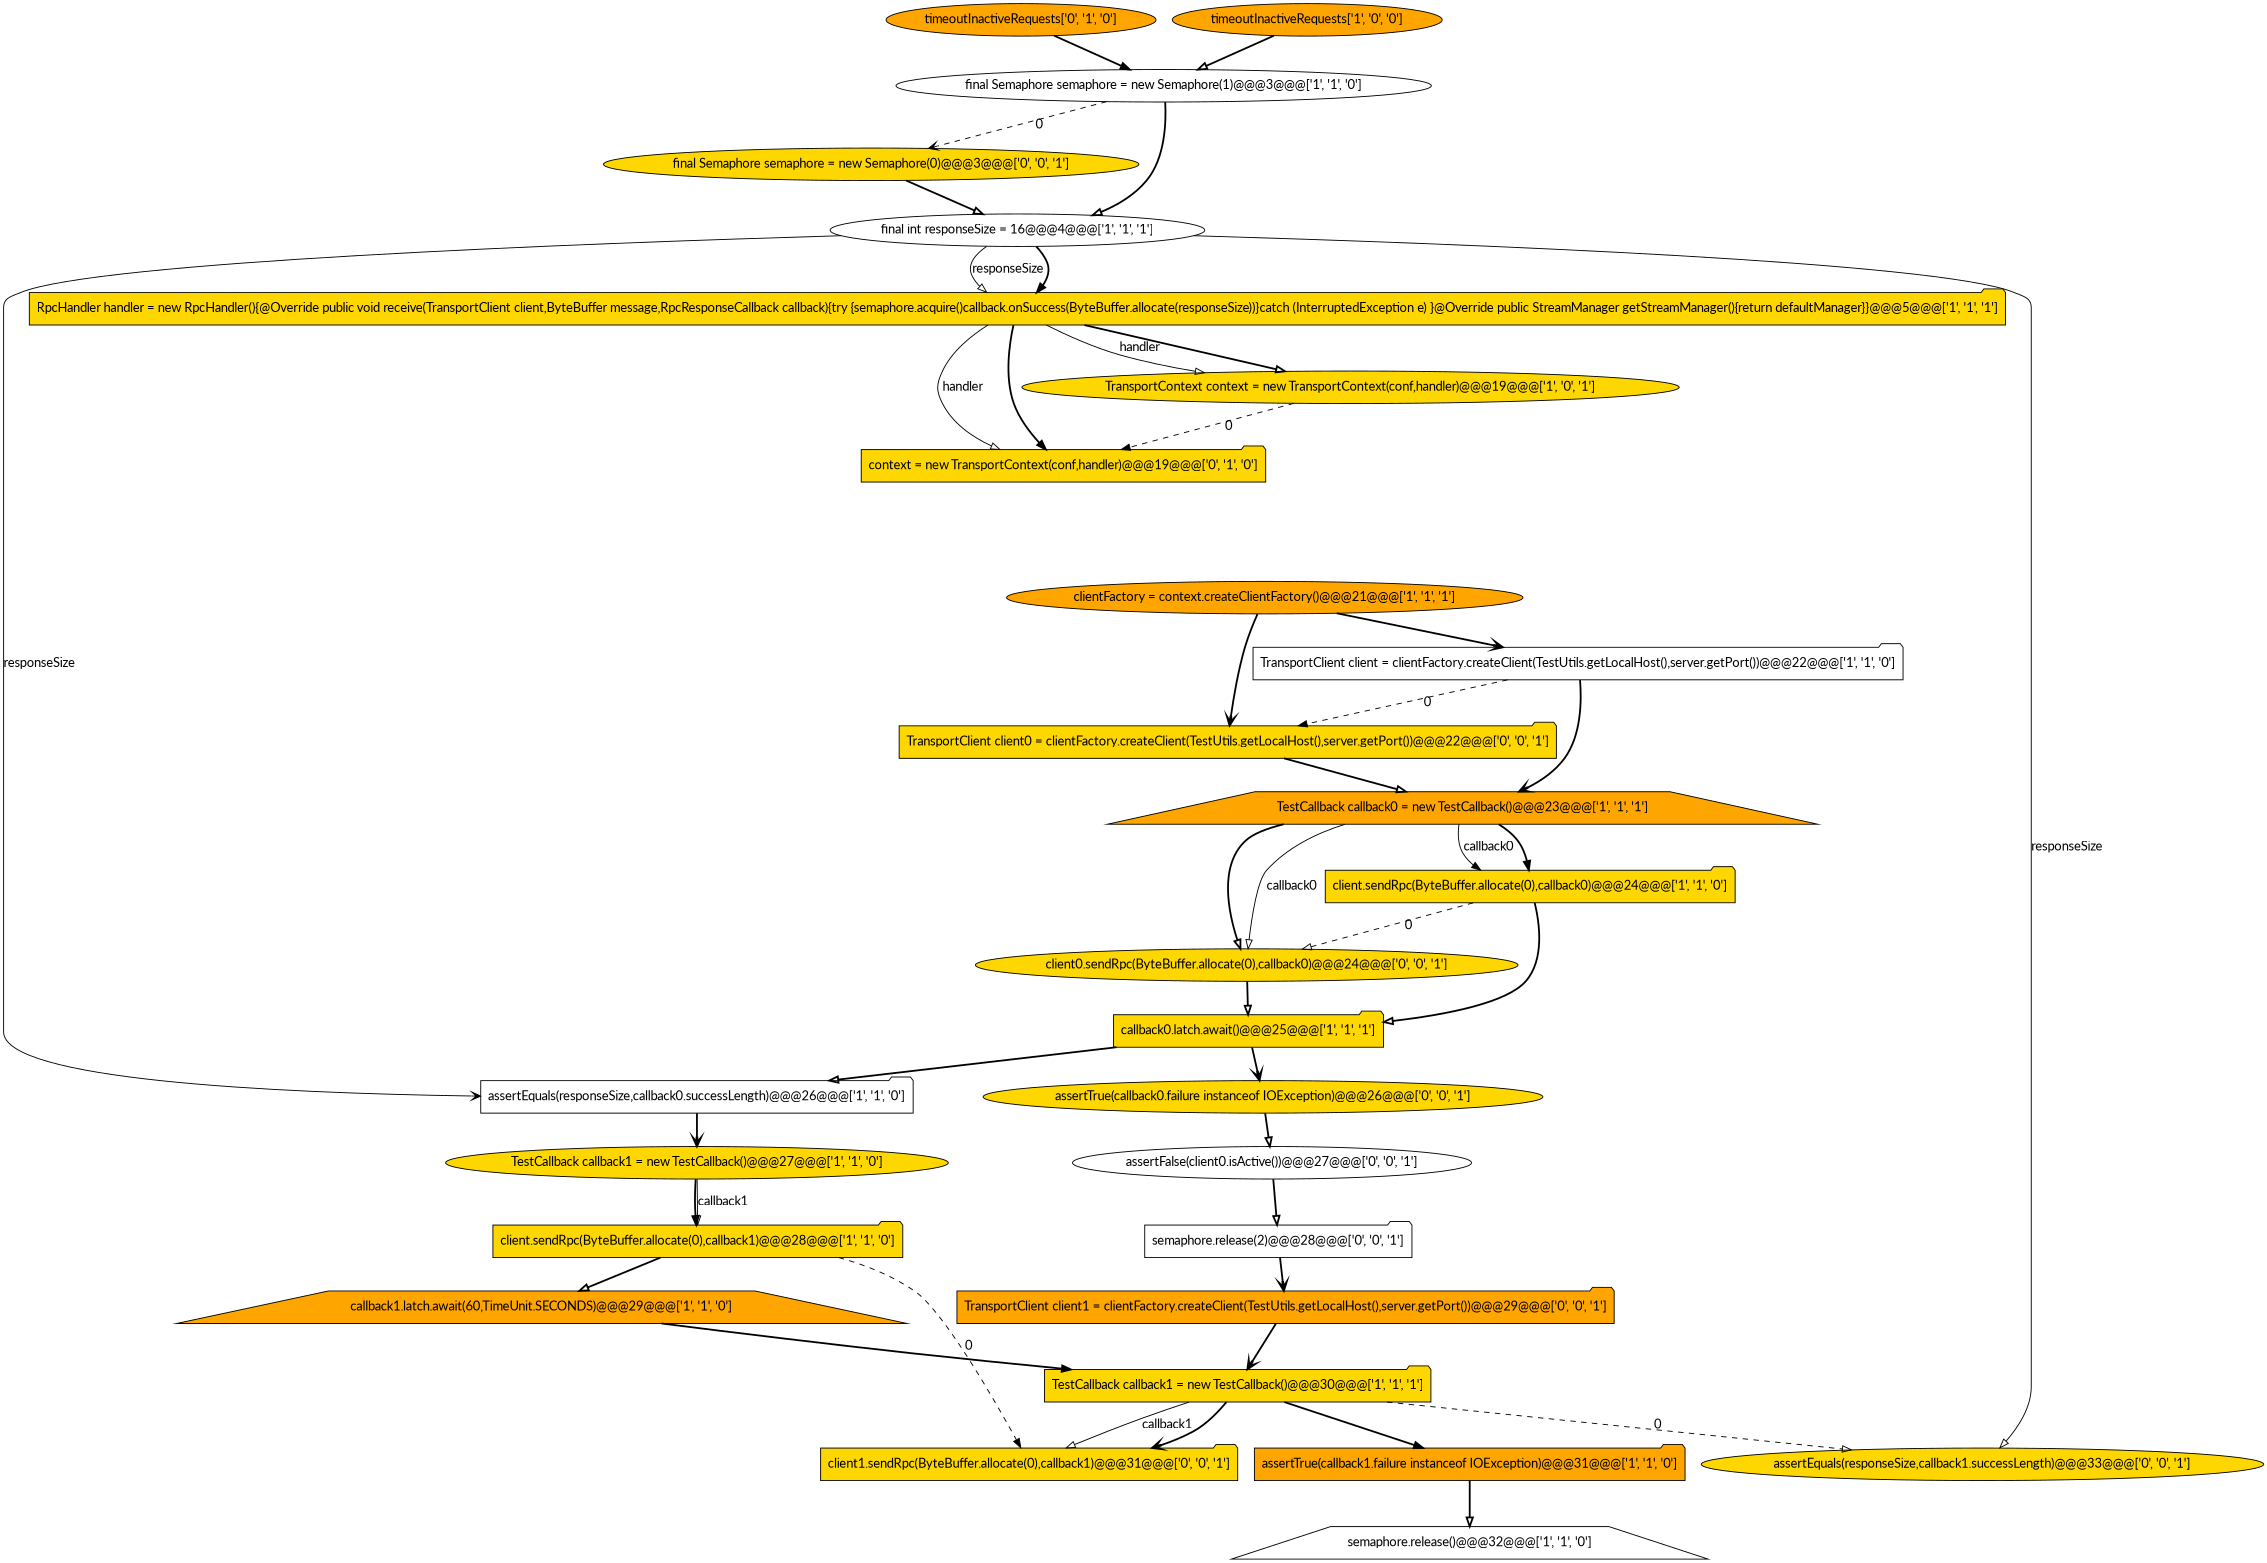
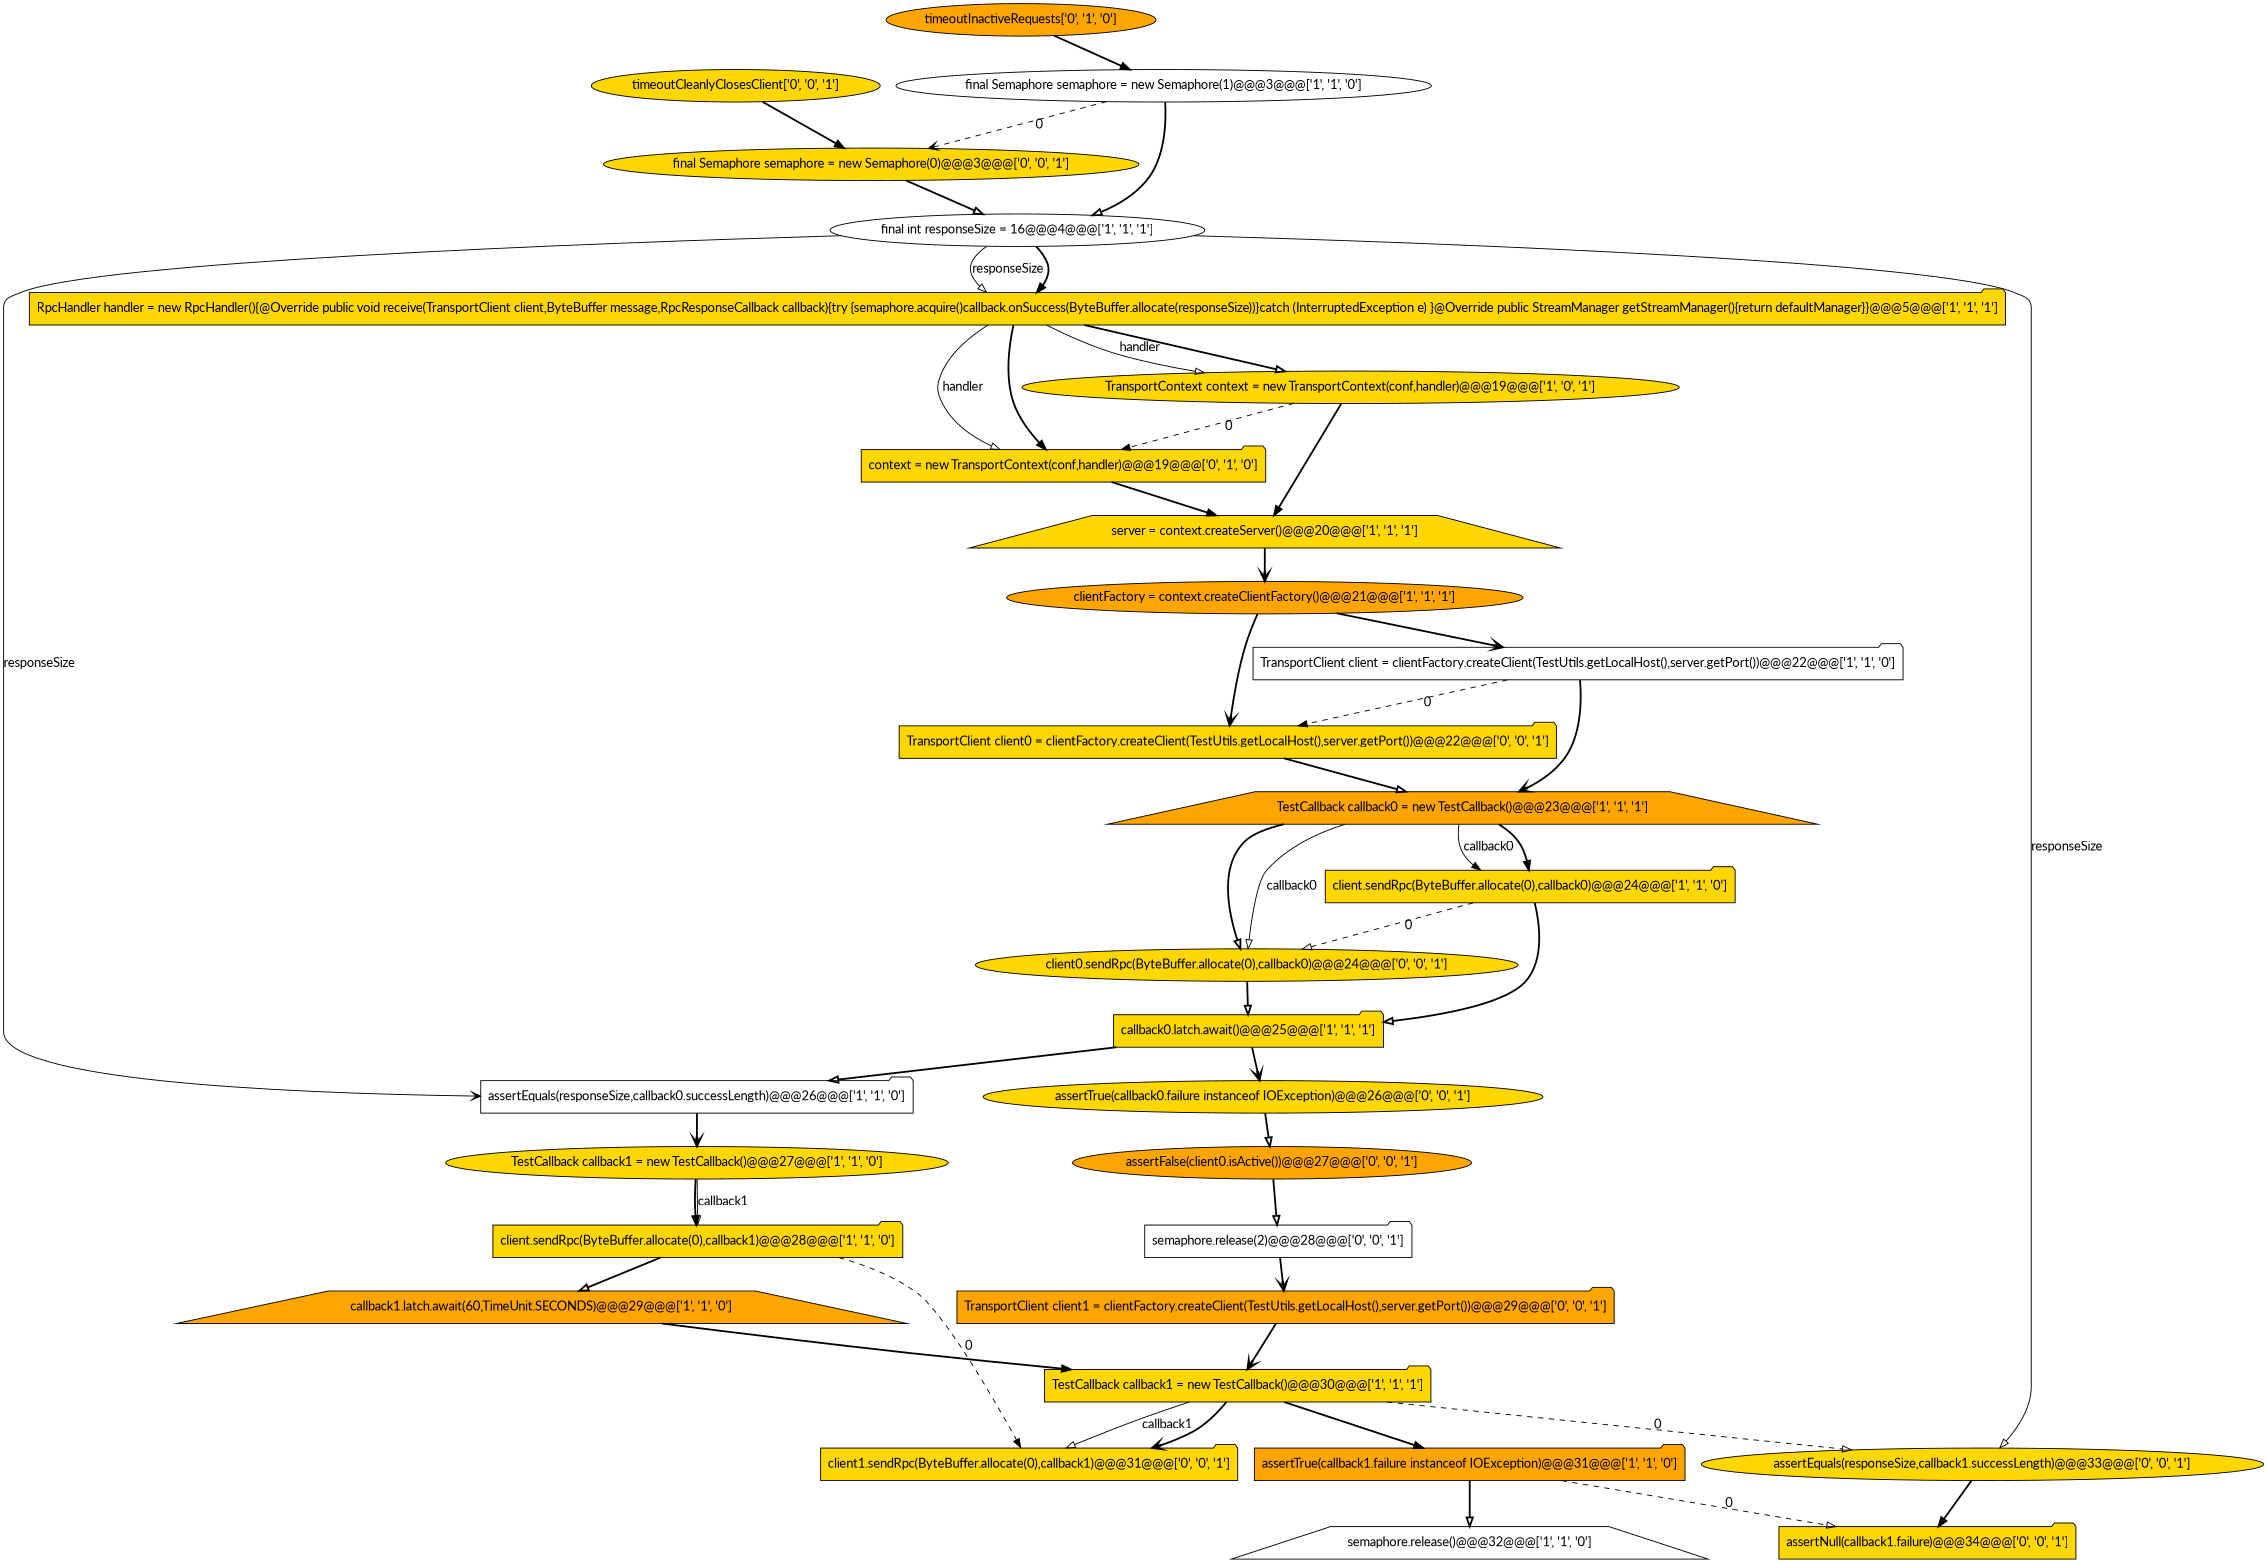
node "timeoutInactiveRequests['1', '0', '0']": removed
node "timeoutCleanlyClosesClient['0', '0', '1']": added
node "server = context.createServer()@@@20@@@['1', '1', '1']": added
node "assertFalse(client0.isActive())@@@27@@@['0', '0', '1']": fillcolor white -> orange
node "assertNull(callback1.failure)@@@34@@@['0', '0', '1']": added
